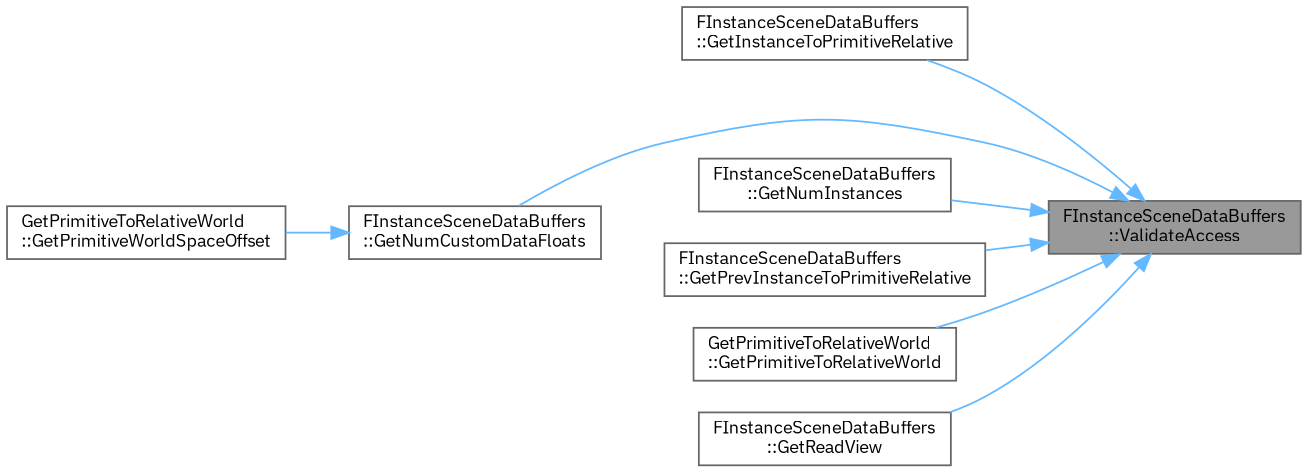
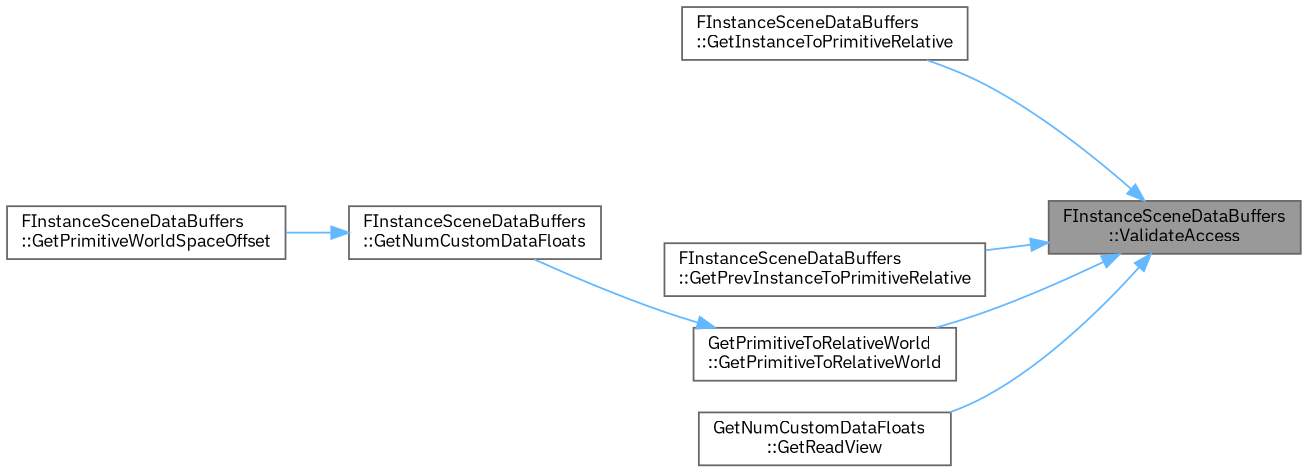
edge "FInstanceSceneDataBuffers ::GetNumCustomDataFloats" -> "FInstanceSceneDataBuffers ::ValidateAccess": now "FInstanceSceneDataBuffers ::GetNumCustomDataFloats" -> "GetPrimitiveToRelativeWorld ::GetPrimitiveToRelativeWorld"
node "FInstanceSceneDataBuffers ::GetNumInstances": removed
node "GetPrimitiveToRelativeWorld ::GetPrimitiveWorldSpaceOffset": label "GetPrimitiveToRelativeWorld ::GetPrimitiveWorldSpaceOffset" -> "FInstanceSceneDataBuffers ::GetPrimitiveWorldSpaceOffset"
node "FInstanceSceneDataBuffers ::GetReadView": label "FInstanceSceneDataBuffers ::GetReadView" -> "GetNumCustomDataFloats ::GetReadView"
